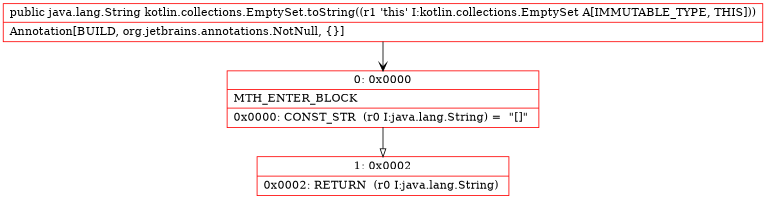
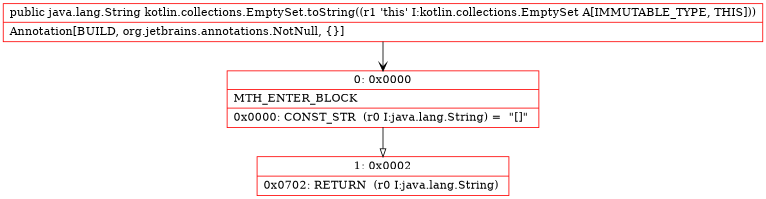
node "1: 0x0002": text "0x0002: RETURN  (r0 I:java.lang.String)" -> "0x0702: RETURN  (r0 I:java.lang.String)"
